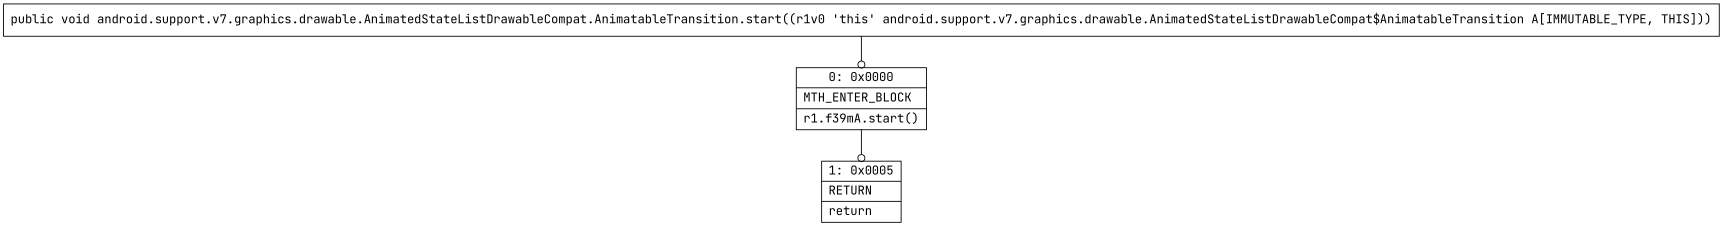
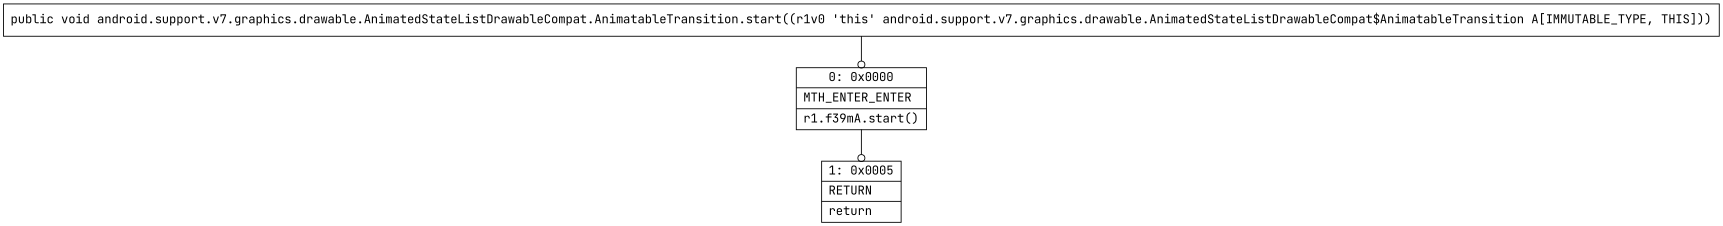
node "0: 0x0000": text "MTH_ENTER_BLOCK" -> "MTH_ENTER_ENTER"
